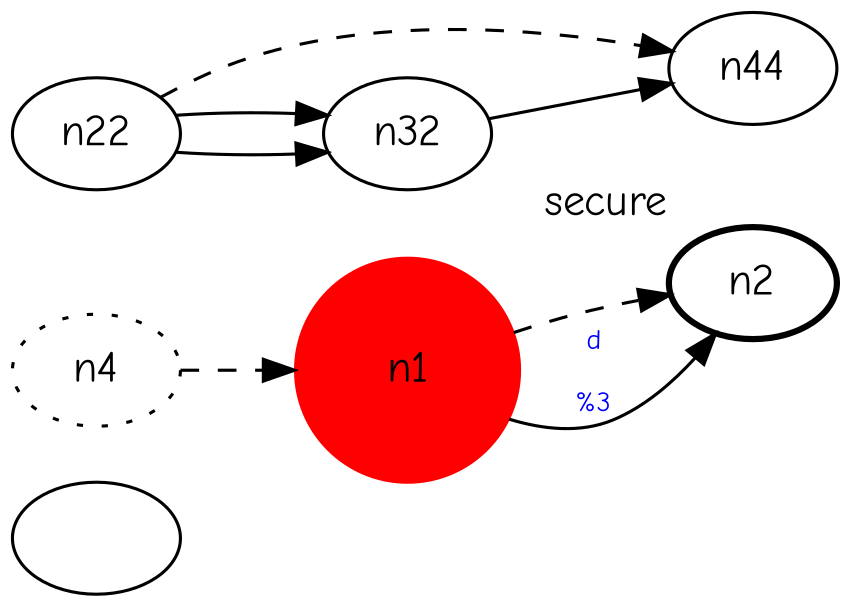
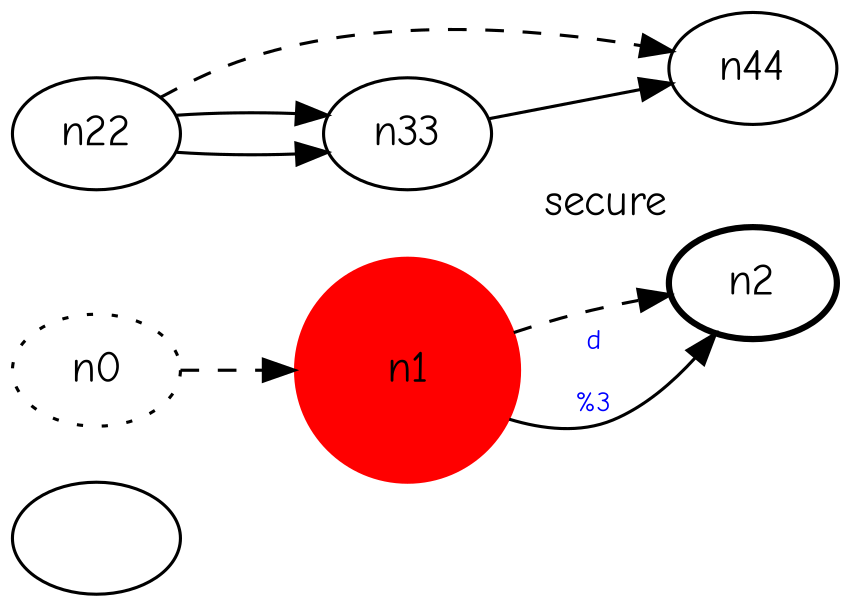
node "n32": label "n32" -> "n33"
node "n4": label "n4" -> "n0"
